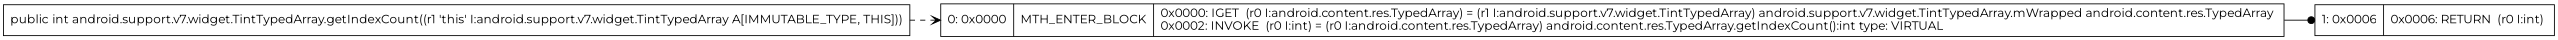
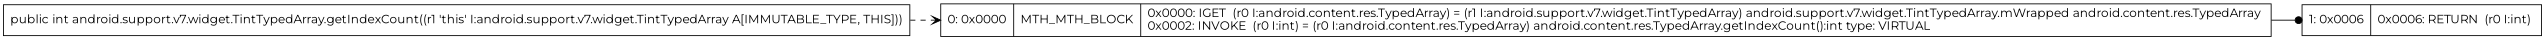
node "0: 0x0000": text "MTH_ENTER_BLOCK" -> "MTH_MTH_BLOCK"
